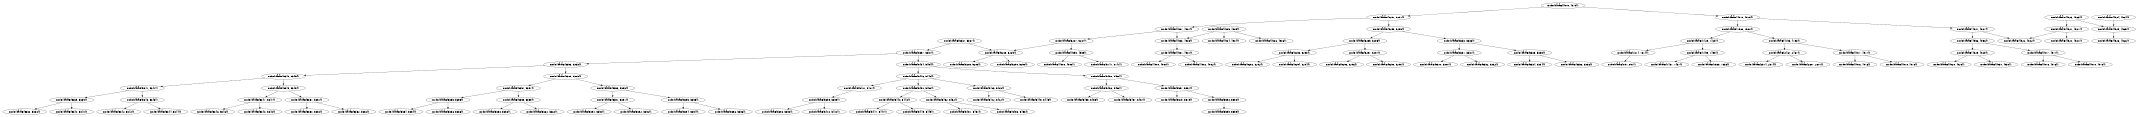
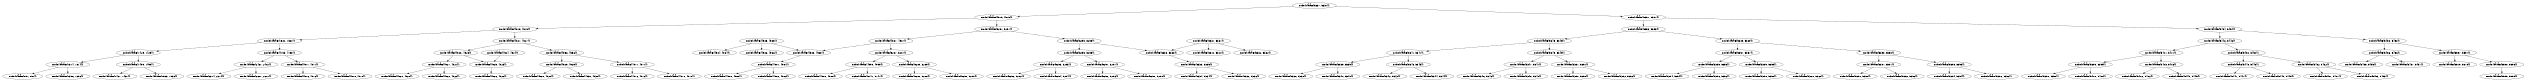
edge "Node{data=[4927, 4927]}" -> "Node{data=[4922, 4922]}": now "Node{data=[4927, 4927]}" -> "Node{data=[4923, 4923]}"
edge "Node{data=[5333, 5333]}" -> "Node{data=[5331, 5331]}": reversed
edge "Node{data=[5337, 5337]}" -> "Node{data=[5289, 5289]}": now "Node{data=[5337, 5337]}" -> "Node{data=[4979, 4979]}"
node "Node{data=[1356, 1356]}": added
edge "Node{data=[5446, 5446]}" -> "Node{data=[5403, 5403]}": now "Node{data=[5401, 5401]}" -> "Node{data=[5403, 5403]}"
